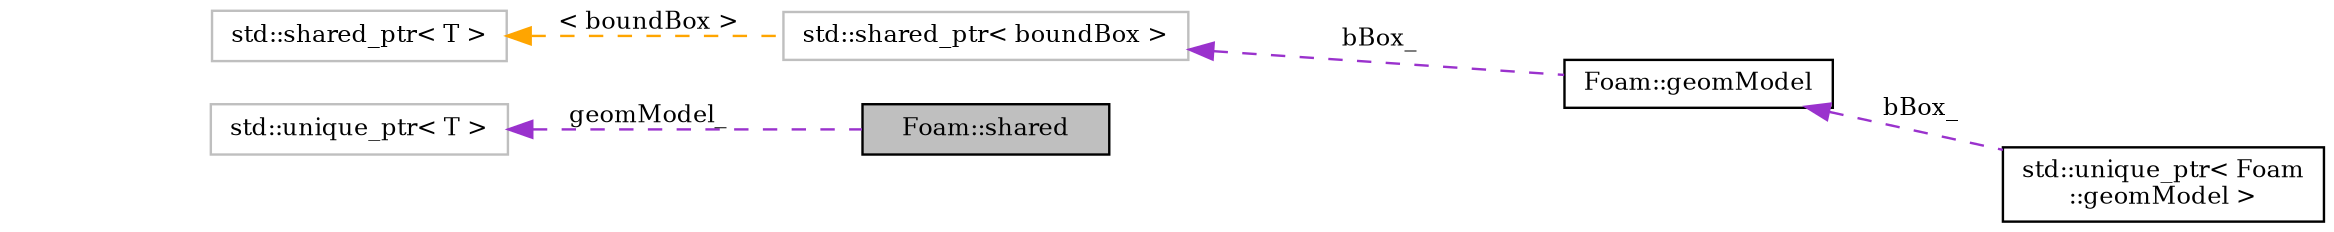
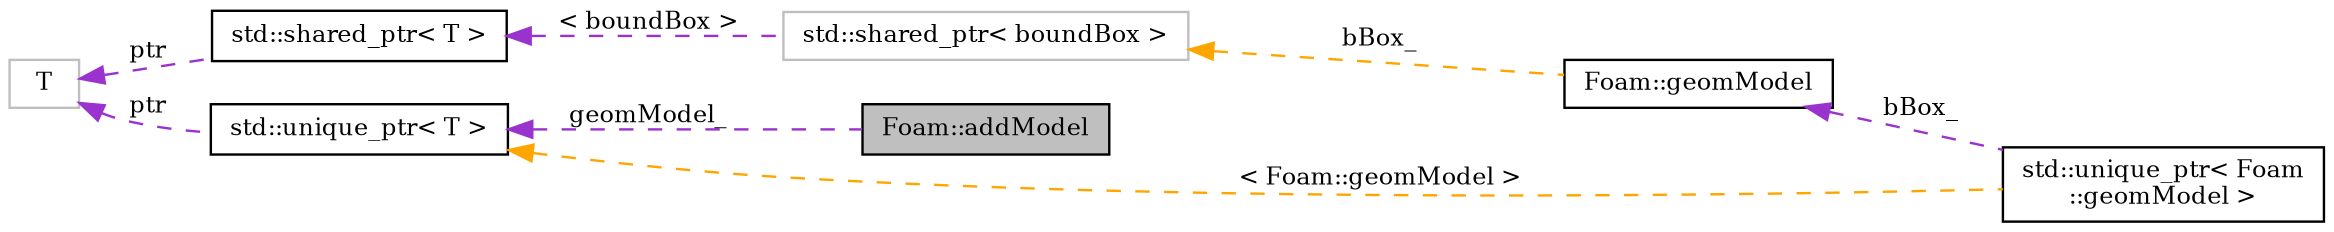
node "std::shared_ptr< T >": color grey75 -> black
edge "std::shared_ptr< boundBox >" -> "std::shared_ptr< T >": color orange -> darkorchid3
edge "Foam::geomModel" -> "std::shared_ptr< boundBox >": color darkorchid3 -> orange
node "T": added
node "std::unique_ptr< T >": color grey75 -> black
node "Foam::shared": label "Foam::shared" -> "Foam::addModel"
edge "std::unique_ptr< Foam ::geomModel >" -> "std::unique_ptr< T >": added, label "< Foam::geomModel >"
